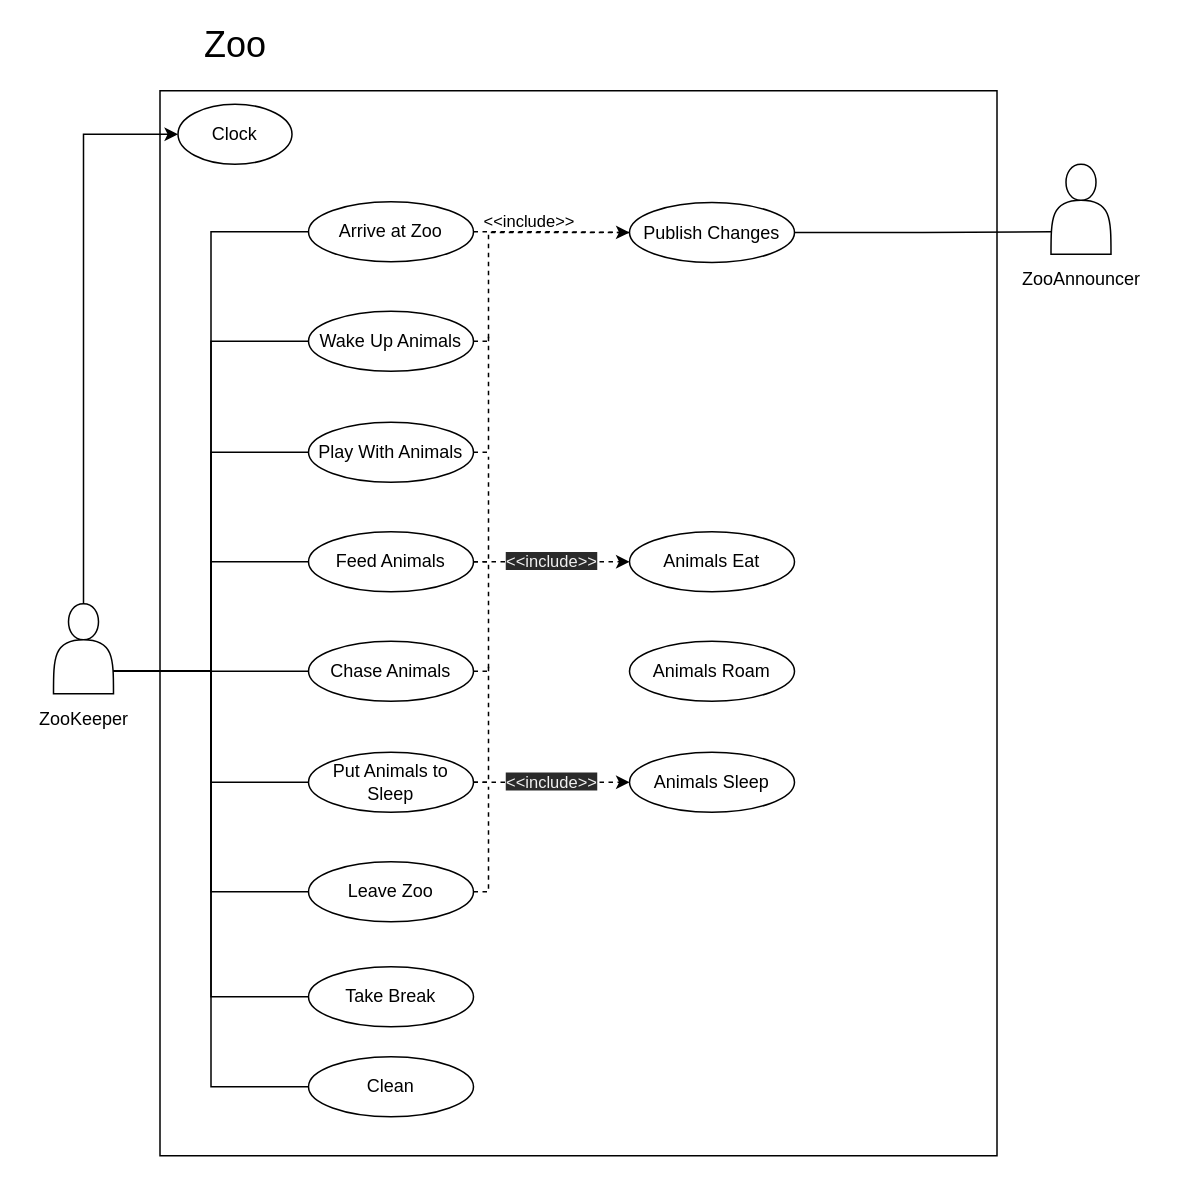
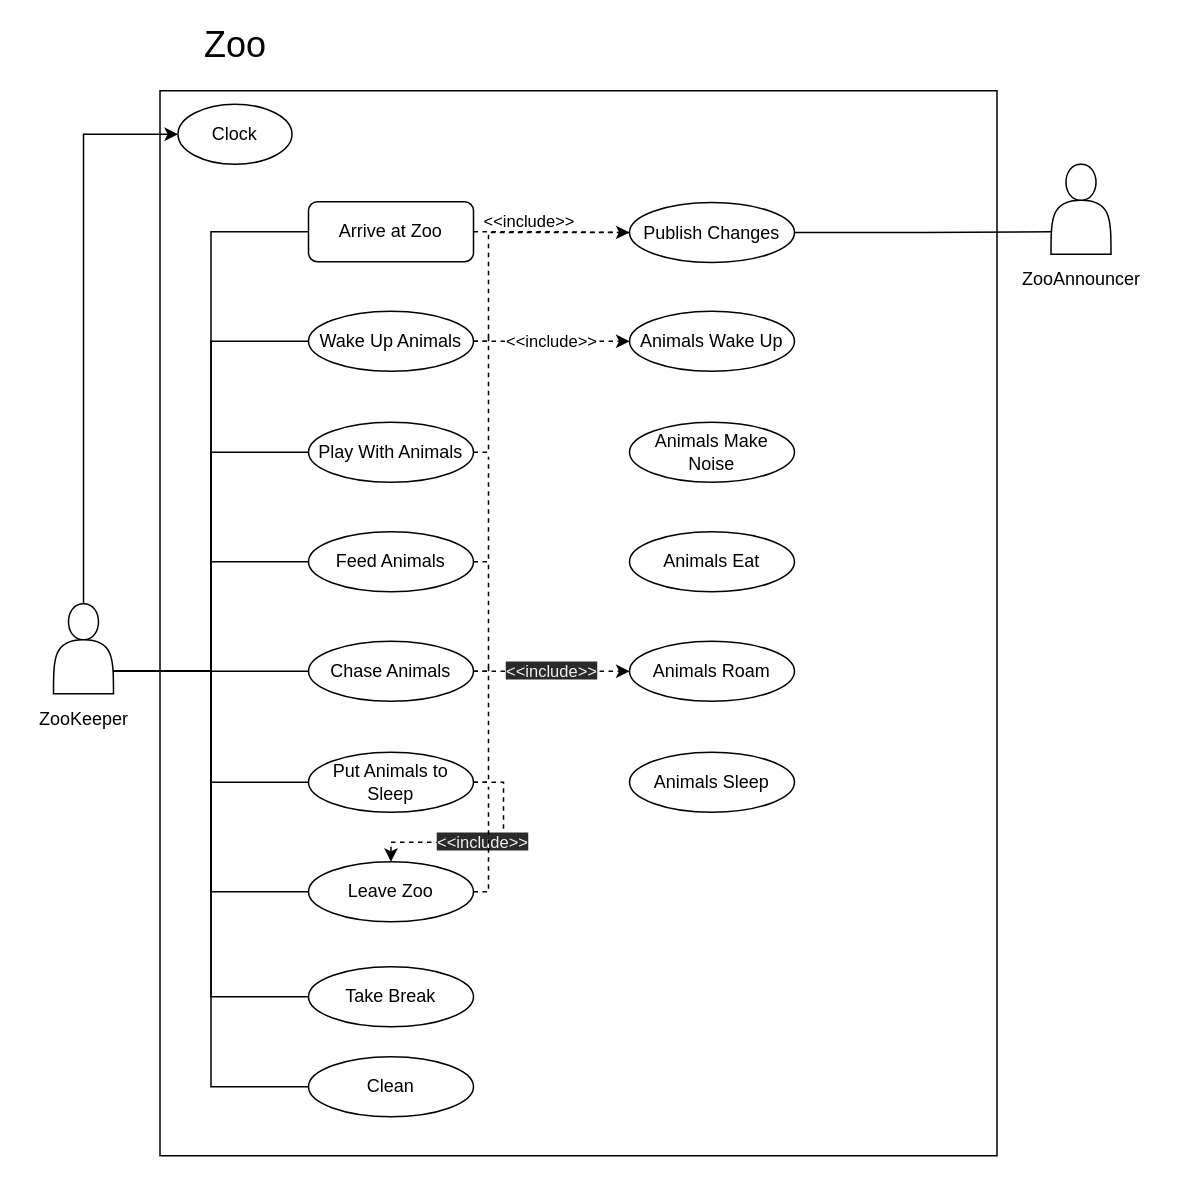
node "Arrive at Zoo": shape ellipse -> rounded rectangle
edge "Wake Up Animals" -> "Animals Wake Up": added, label "<<include>>"
node "Animals Wake Up": added
node "Animals Make Noise": added
edge "Feed Animals" -> "Animals Eat": removed, label "<<include>>"
edge "Chase Animals" -> "Animals Roam": added, label "<<include>>"
edge "Put Animals to Sleep" -> "Animals Sleep": now "Put Animals to Sleep" -> "Leave Zoo"
